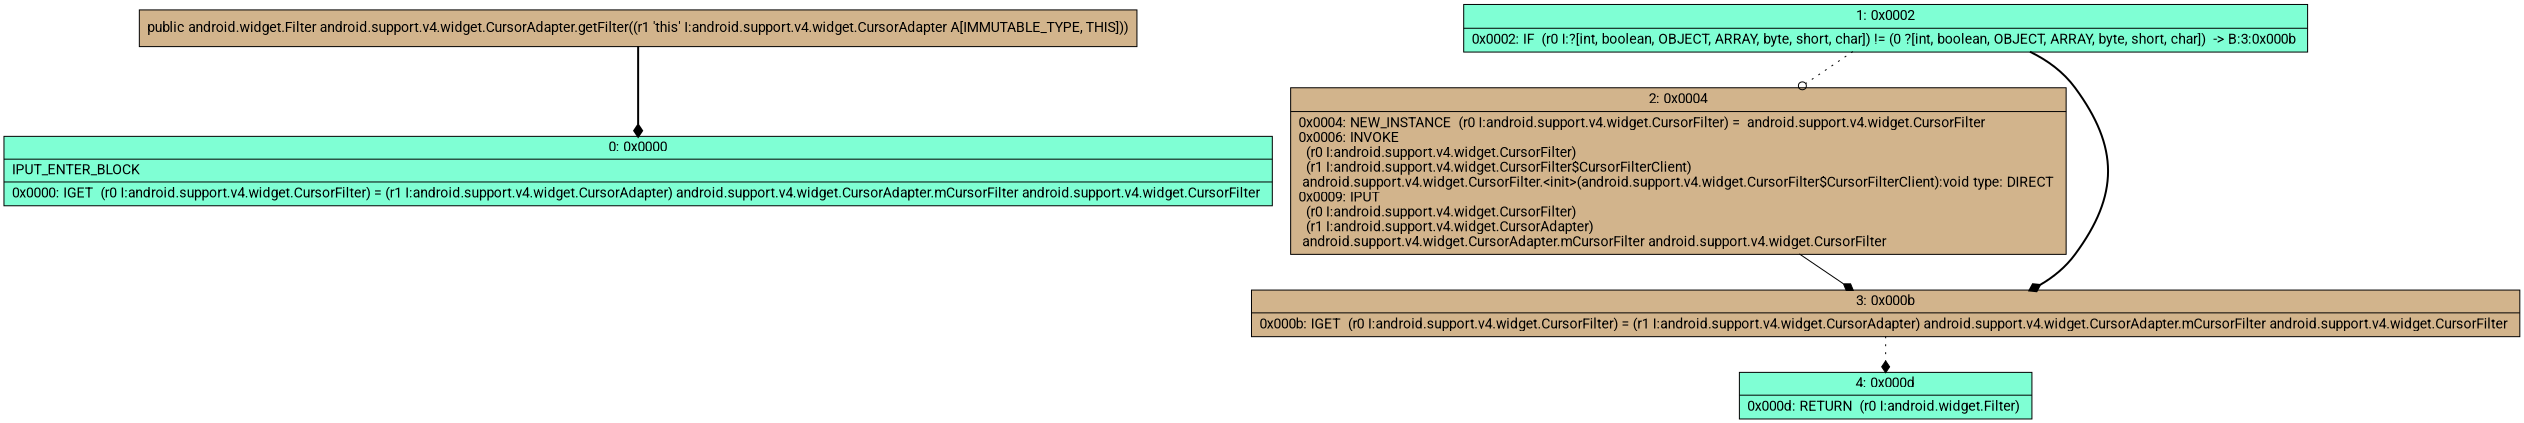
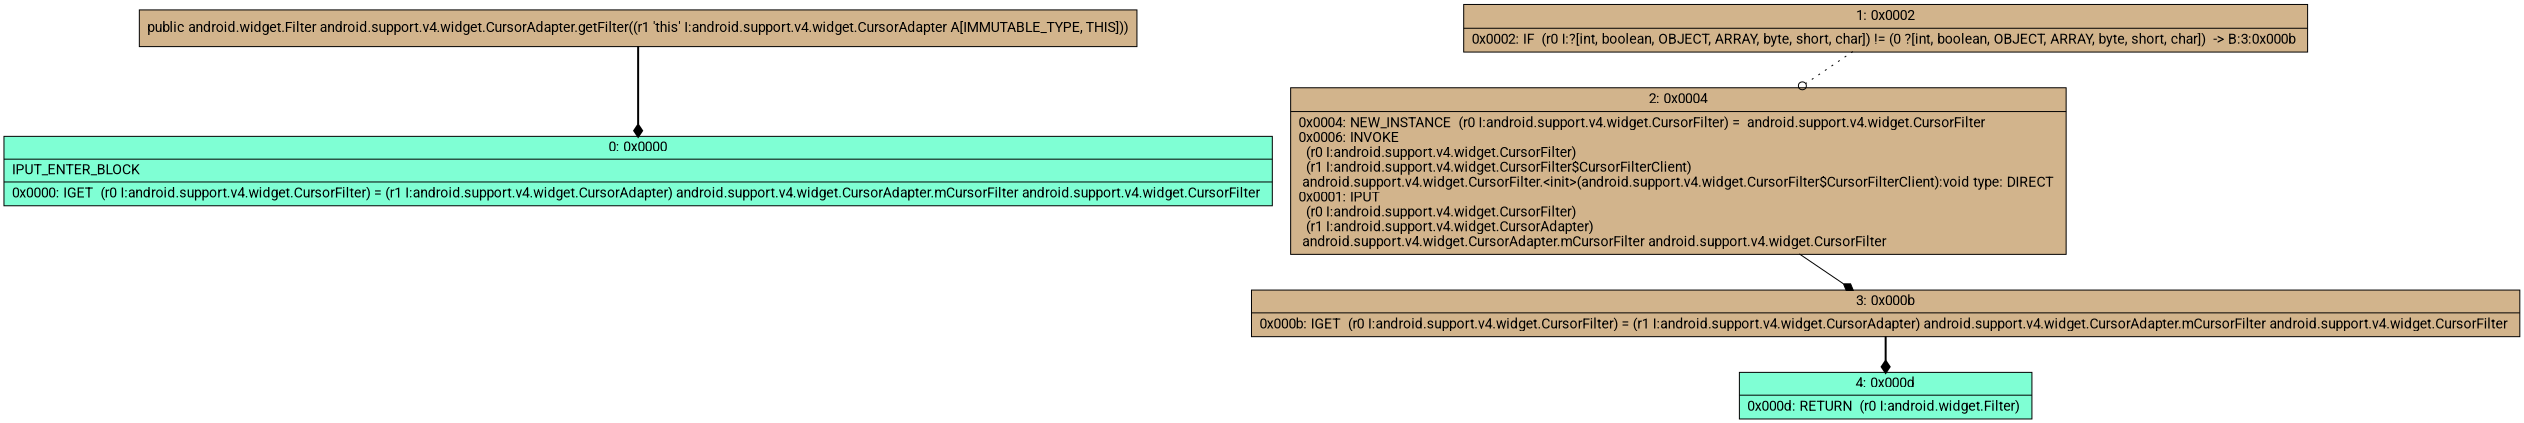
node "1: 0x0002": fillcolor aquamarine -> tan
edge "1: 0x0002" -> "3: 0x000b": removed
node "2: 0x0004": text "0x0009: IPUT" -> "0x0001: IPUT"
edge "3: 0x000b" -> "4: 0x000d": style dotted -> bold
